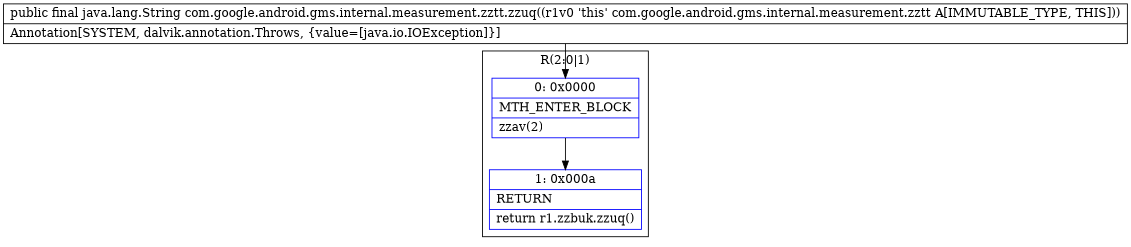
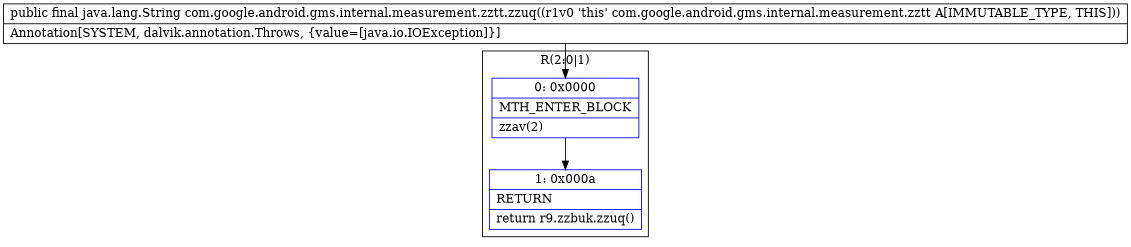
node "1: 0x000a": text "return r1.zzbuk.zzuq()" -> "return r9.zzbuk.zzuq()"
